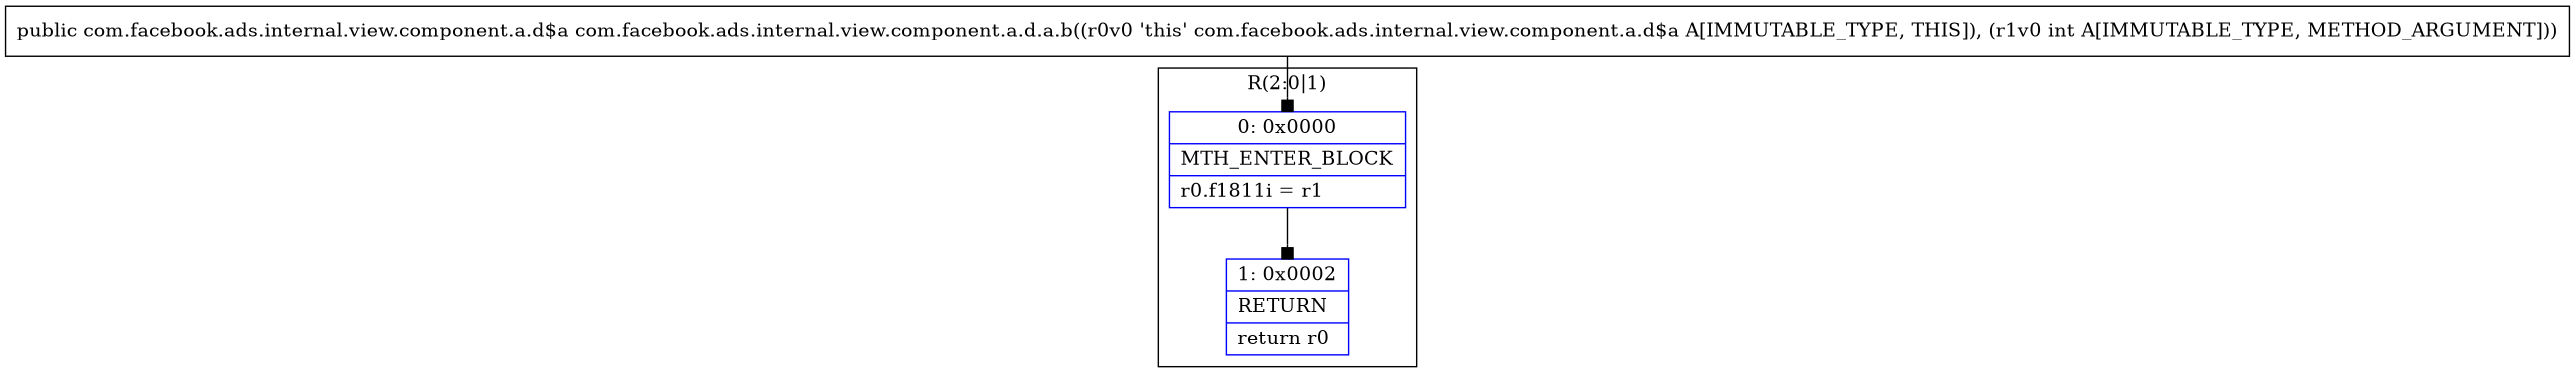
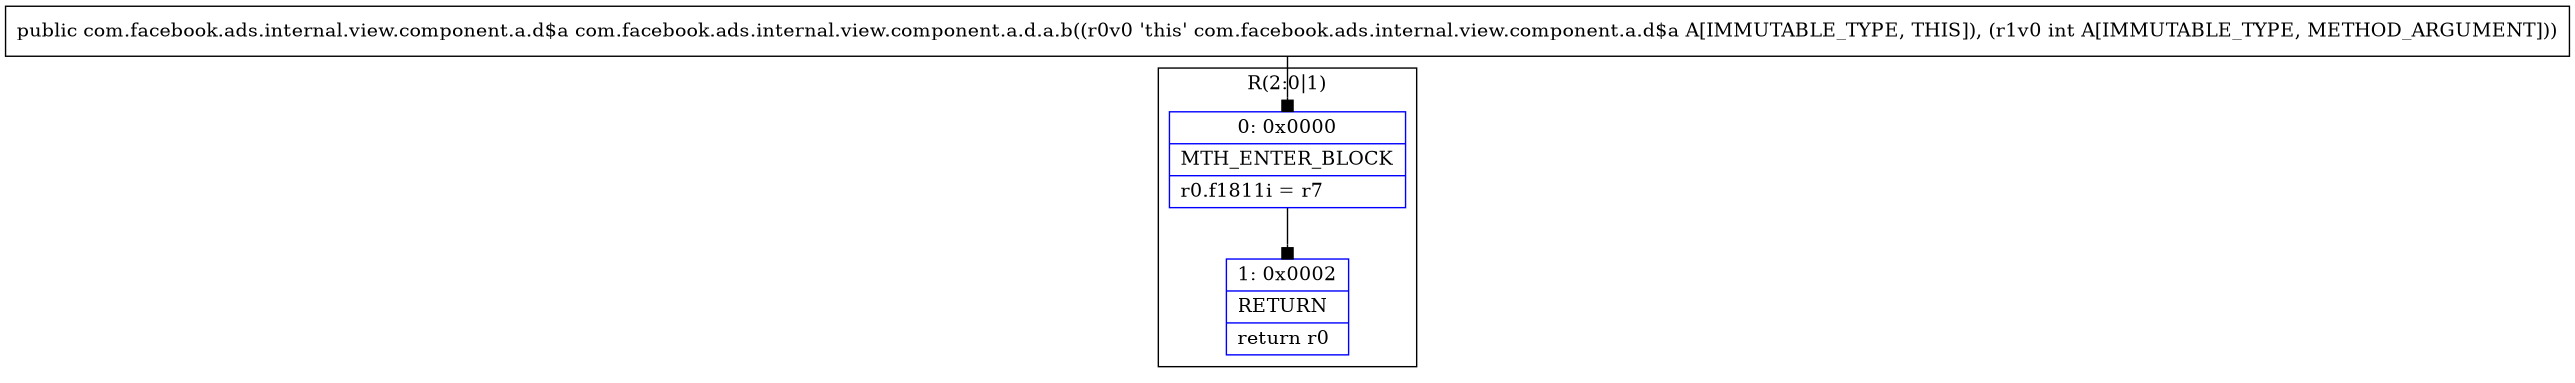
node "0: 0x0000": text "r0.f1811i = r1" -> "r0.f1811i = r7"
